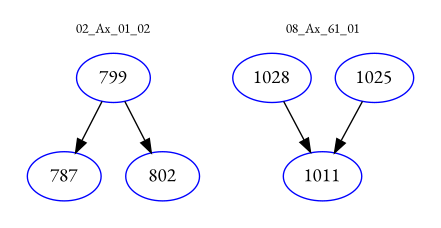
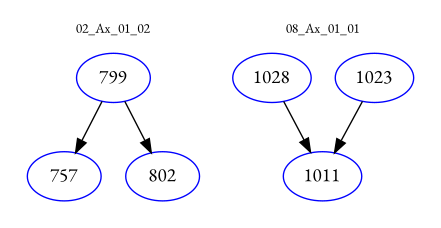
cluster "08_Ax_61_01": label "08_Ax_61_01" -> "08_Ax_01_01"
node "1025": label "1025" -> "1023"
node "787": label "787" -> "757"
